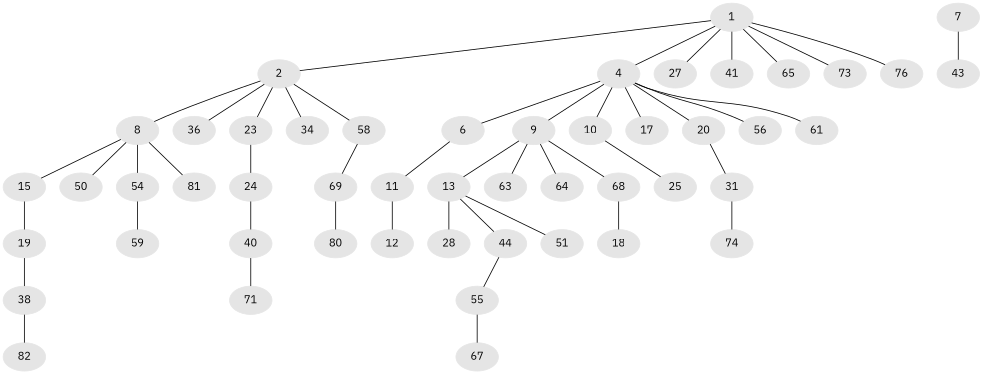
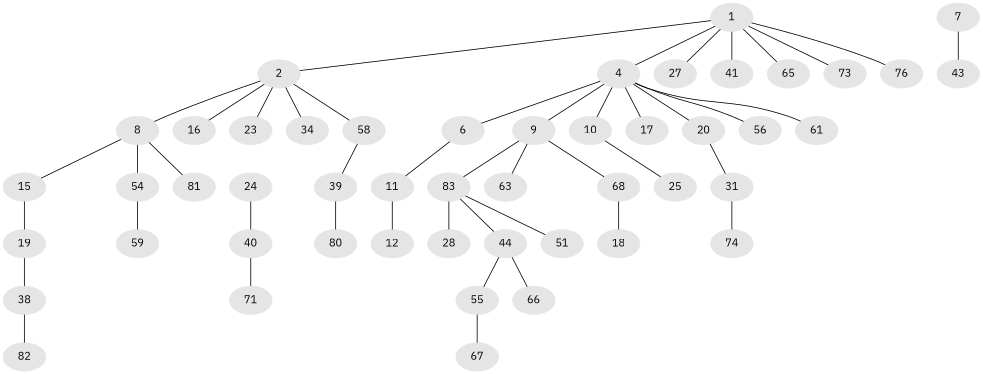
node "36": label "36" -> "16"
edge "23" -- "24": removed
node "50": removed
node "69": label "69" -> "39"
node "13": label "13" -> "83"
node "64": removed
node "66": added
